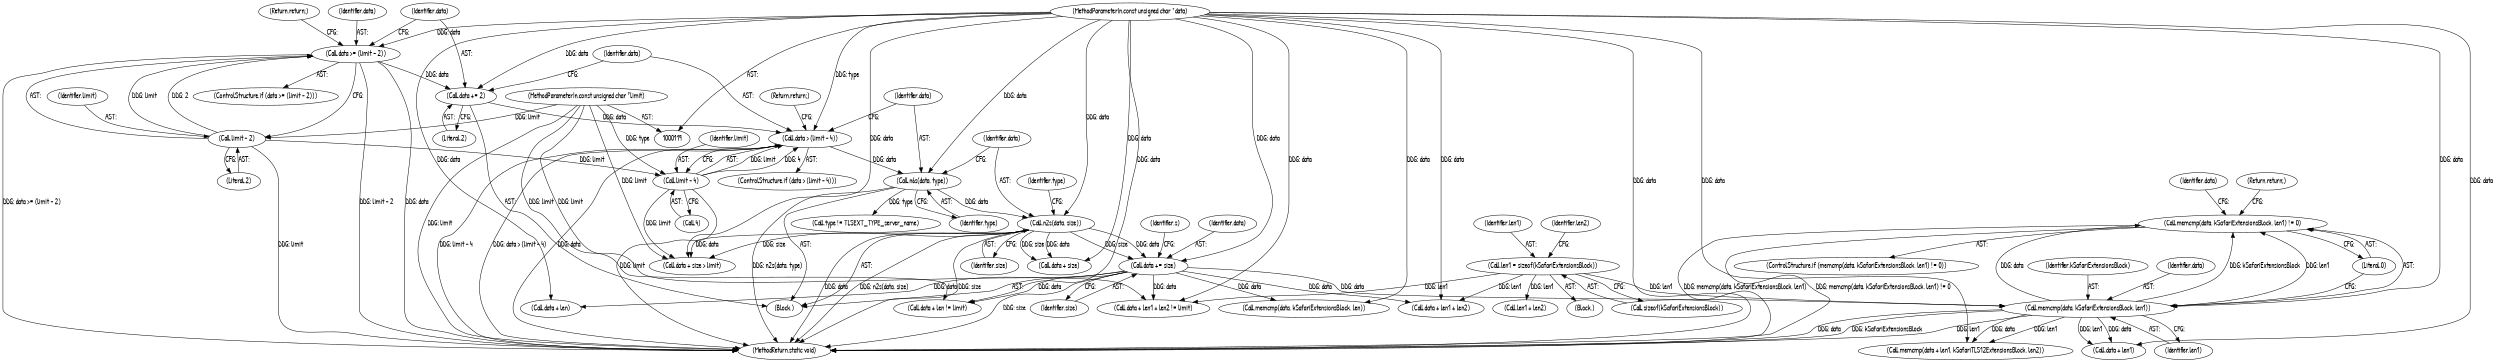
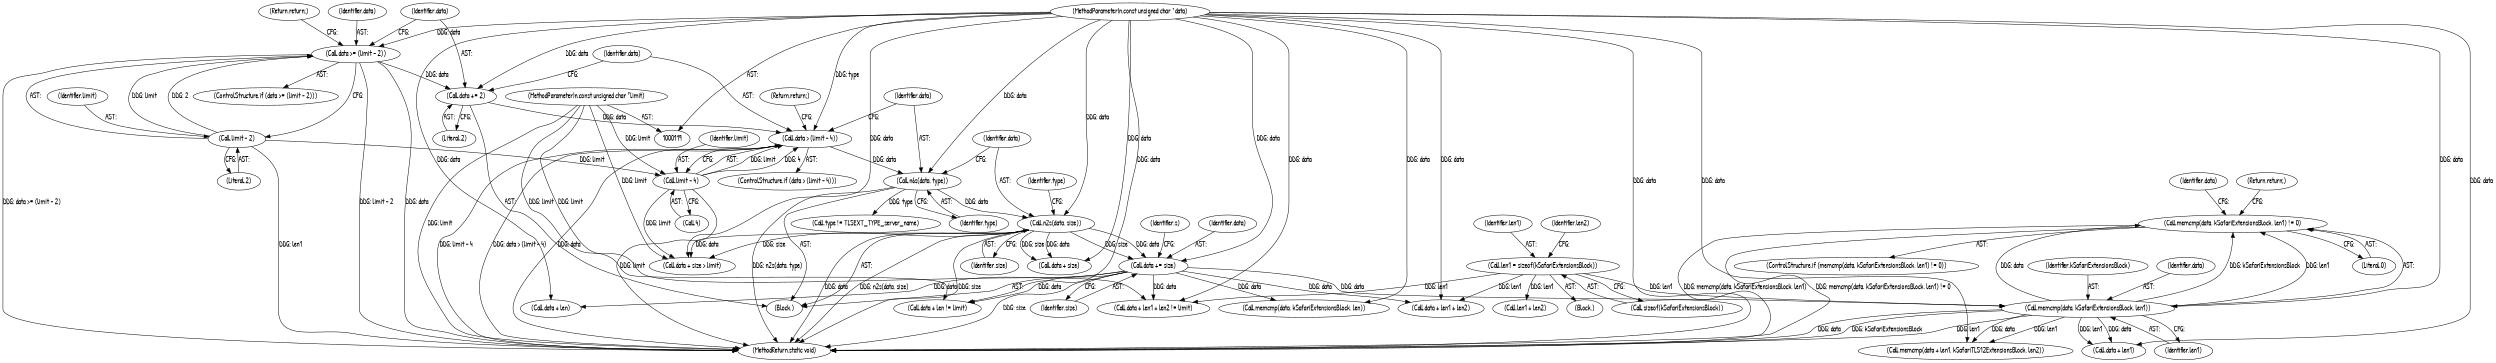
edge "(MethodParameterIn,const unsigned char *limit)" -> "(Call,limit - 2)": removed, label "DDG: limit"
edge "(MethodParameterIn,const unsigned char *limit)" -> "(Call,limit - 4)": label "DDG: type" -> "DDG: limit"
edge "(Call,limit - 2)" -> "(MethodReturn,static void)": label "DDG: limit" -> "DDG: len1"
edge "(Literal,0)" -> "(Call,memcmp(data, kSafariExtensionsBlock, len1))": removed, label "CFG:"
